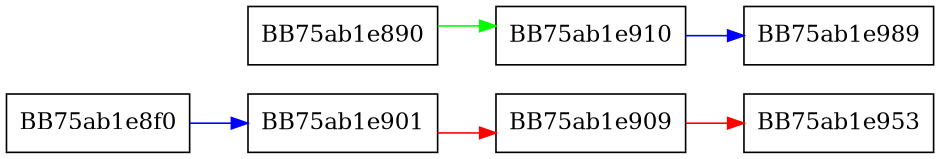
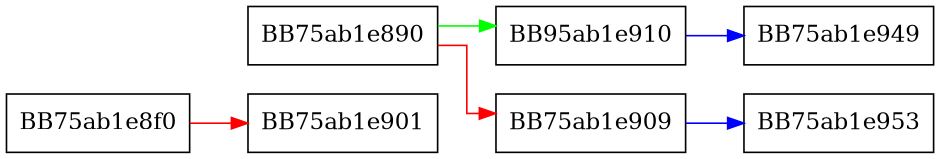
node "BB75ab1e910": label "BB75ab1e910" -> "BB95ab1e910"
node "BB75ab1e989": label "BB75ab1e989" -> "BB75ab1e949"
edge "BB75ab1e8f0" -> "BB75ab1e901": color blue -> red
edge "BB75ab1e909" -> "BB75ab1e953": color red -> blue
edge "BB75ab1e901" -> "BB75ab1e909": now "BB75ab1e890" -> "BB75ab1e909"
